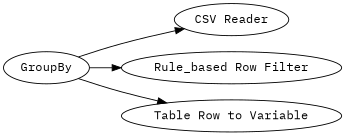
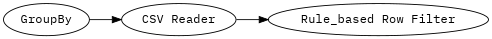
edge "GroupBy" -> "Rule_based Row Filter": now "CSV Reader" -> "Rule_based Row Filter"
node "Table Row to Variable": removed
